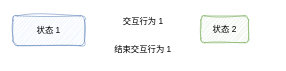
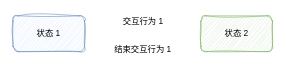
node "状态 2": size 48x27 -> 72x36
node "状态 1": size 72x30 -> 72x36
